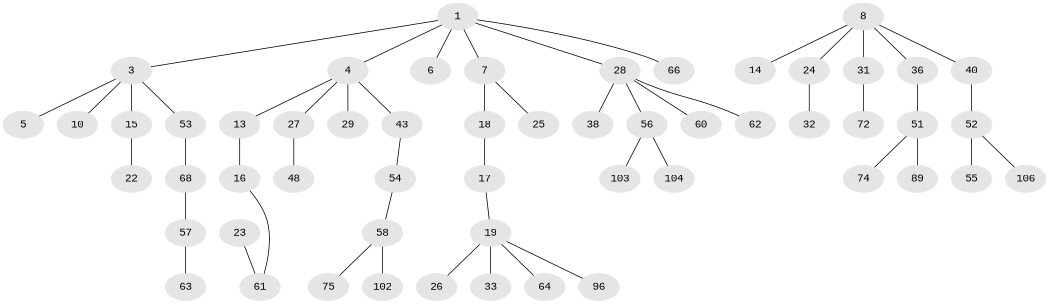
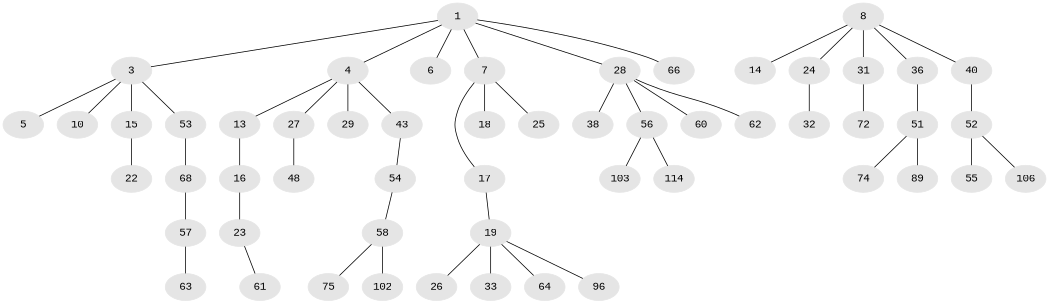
edge "18" -- "17": now "7" -- "17"
node "104": label "104" -> "114"
edge "16" -- "61": now "16" -- "23"
